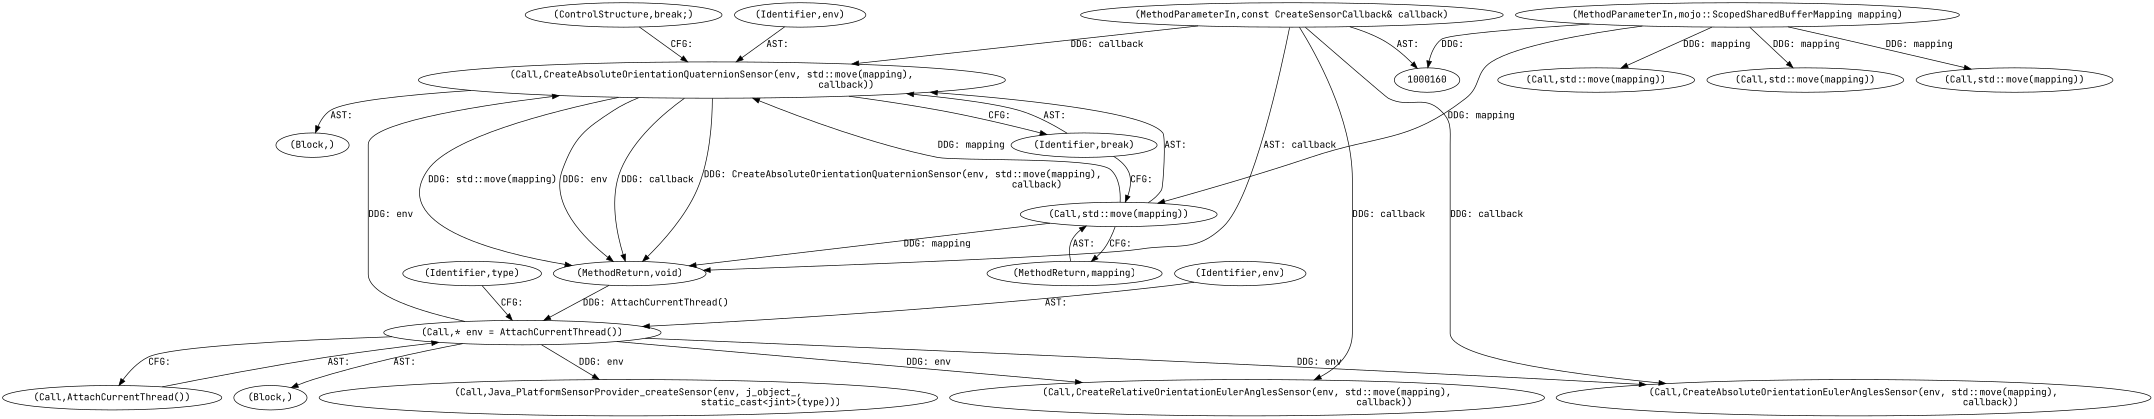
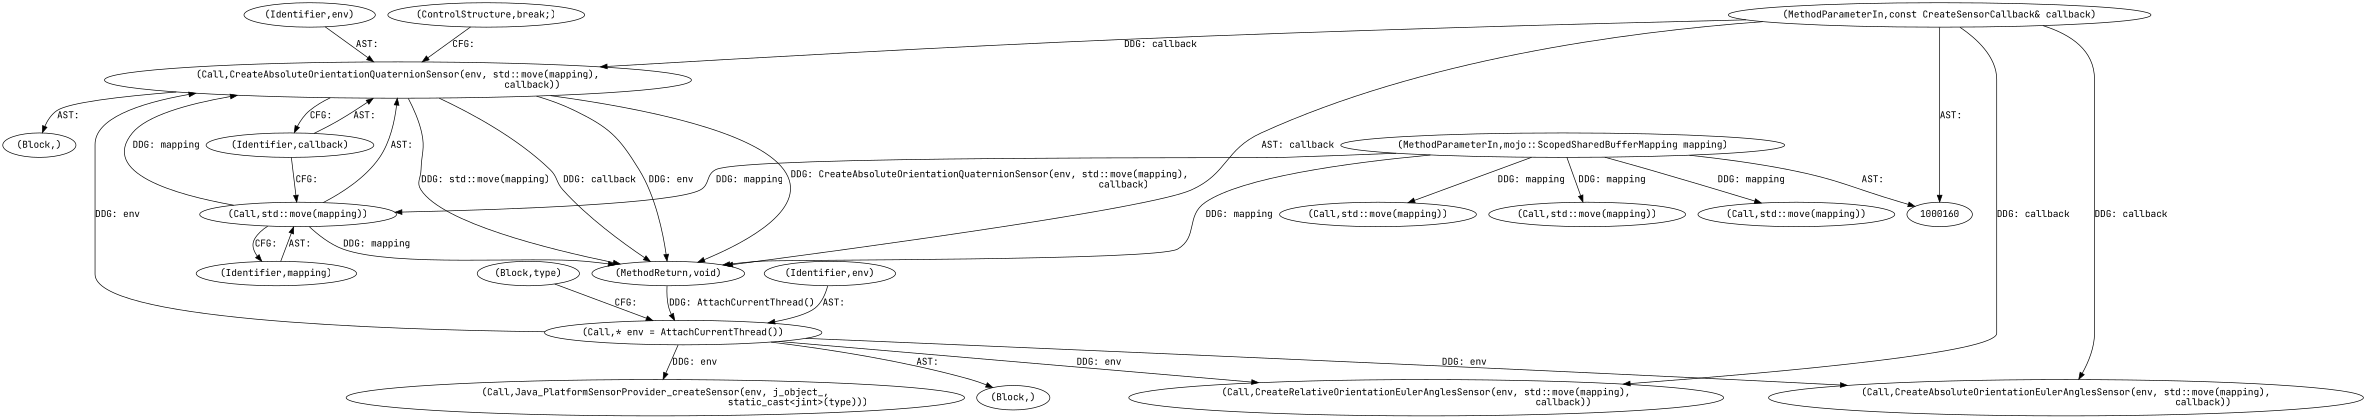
edge "(MethodParameterIn,mojo::ScopedSharedBufferMapping mapping)" -> "1000160": label "DDG: " -> "AST: "
node "(Identifier,break)": label "(Identifier,break)" -> "(Identifier,callback)"
edge "(MethodParameterIn,mojo::ScopedSharedBufferMapping mapping)" -> "(MethodReturn,void)": added, label "DDG: mapping"
node "(Identifier,type)": label "(Identifier,type)" -> "(Block,type)"
node "(MethodReturn,mapping)": label "(MethodReturn,mapping)" -> "(Identifier,mapping)"
node "(Call,AttachCurrentThread())": removed
